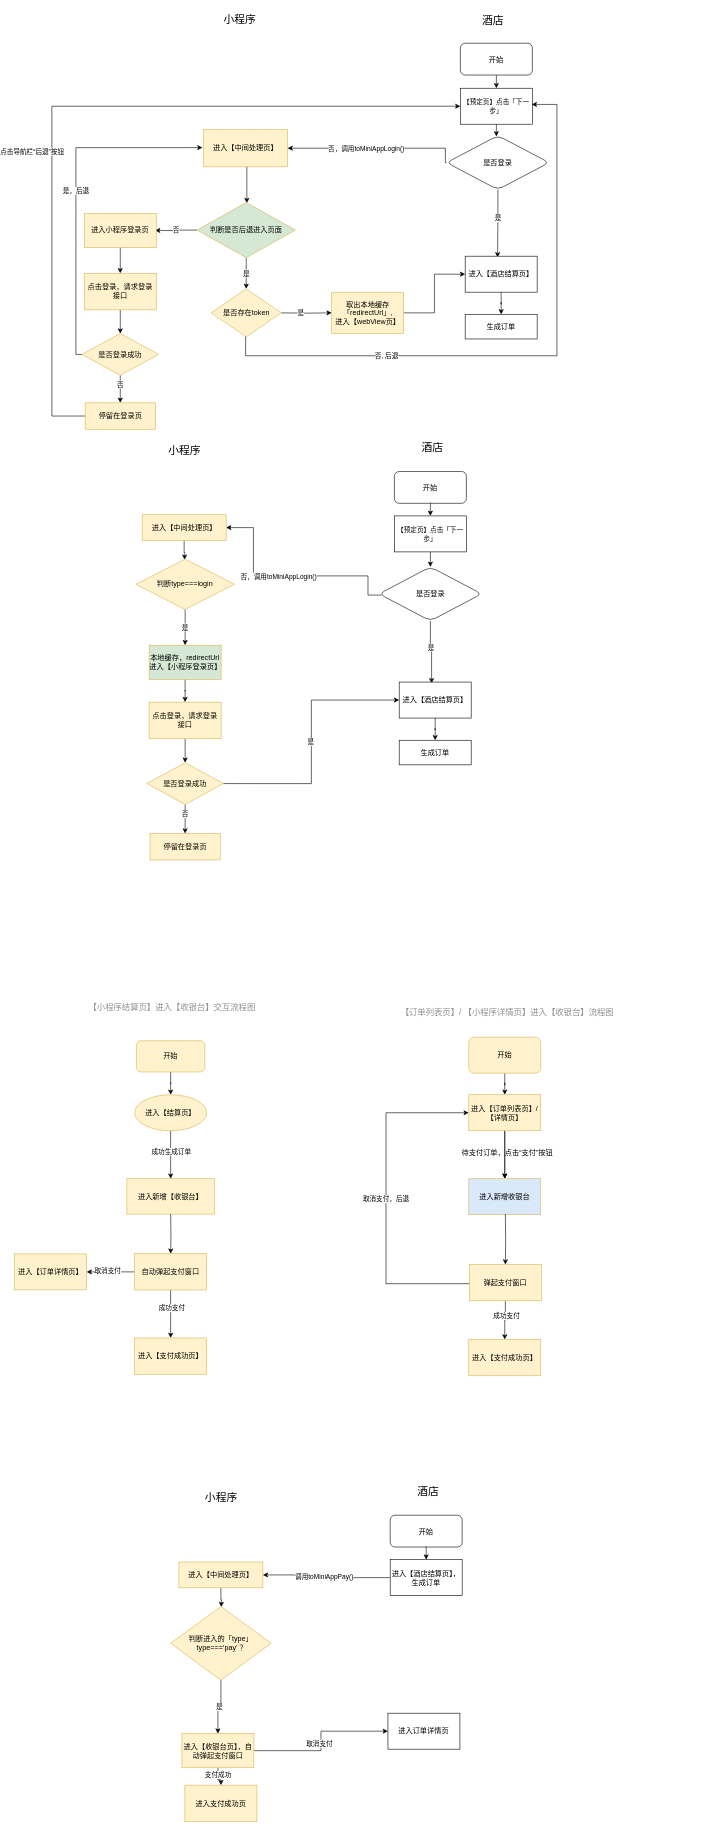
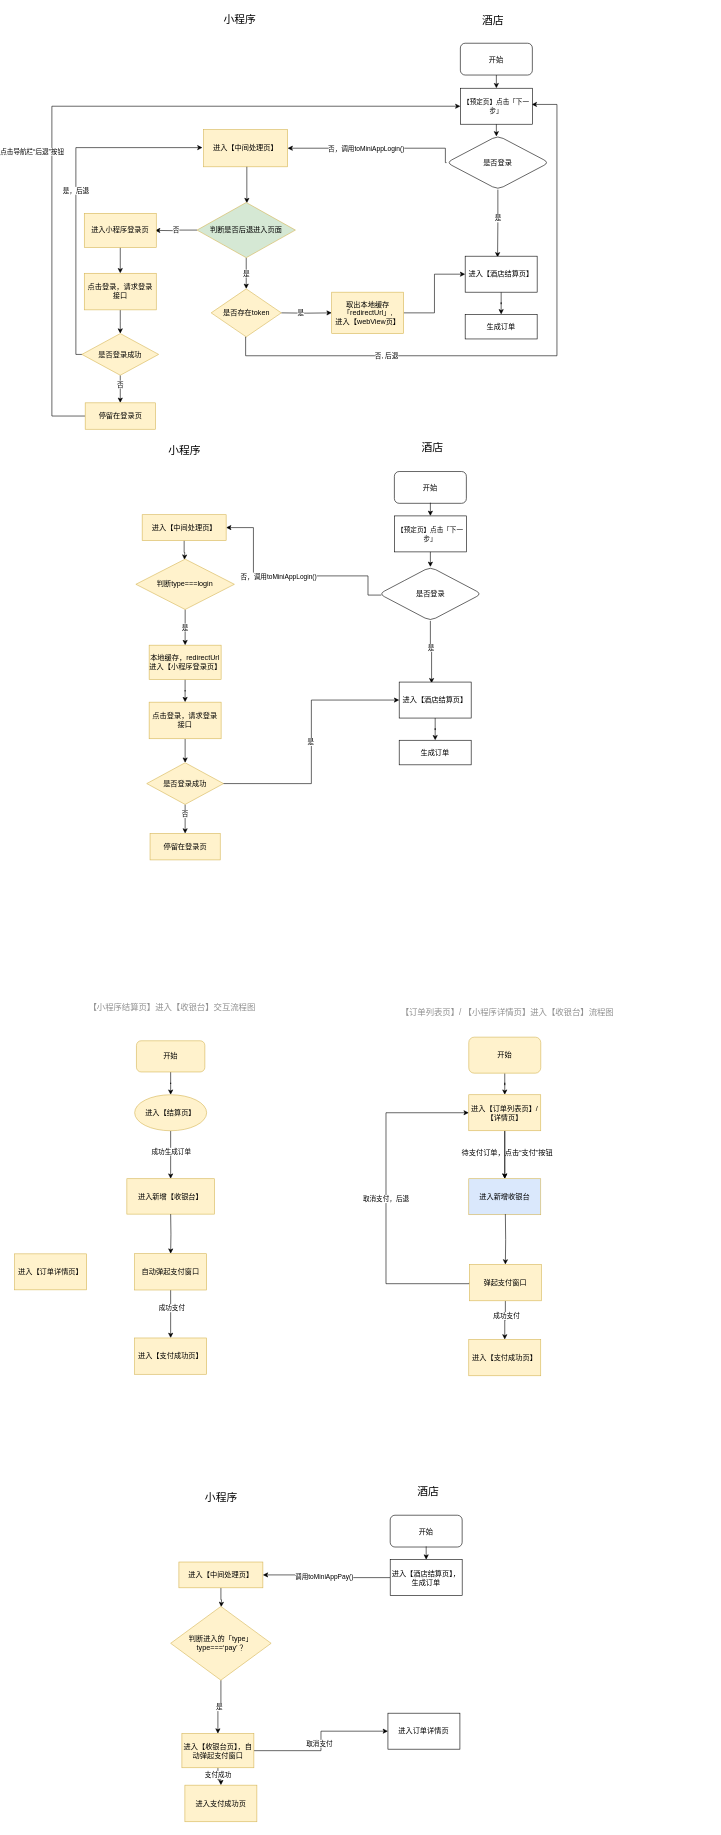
node "本地缓存，redirectUrl 进入【小程序登录页】": fillcolor #d5e8d4 -> #fff2cc
edge "自动弹起支付窗口" -> "进入【订单详情页】": removed, label "取消支付"
